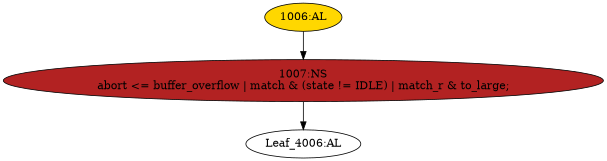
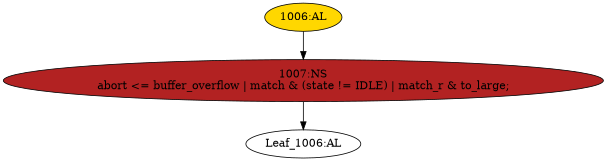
node "Leaf_4006:AL": label "Leaf_4006:AL" -> "Leaf_1006:AL"
